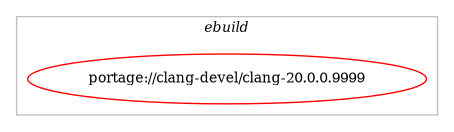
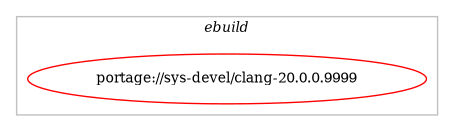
node "portage://clang-devel/clang-20.0.0.9999": label "portage://clang-devel/clang-20.0.0.9999" -> "portage://sys-devel/clang-20.0.0.9999"
